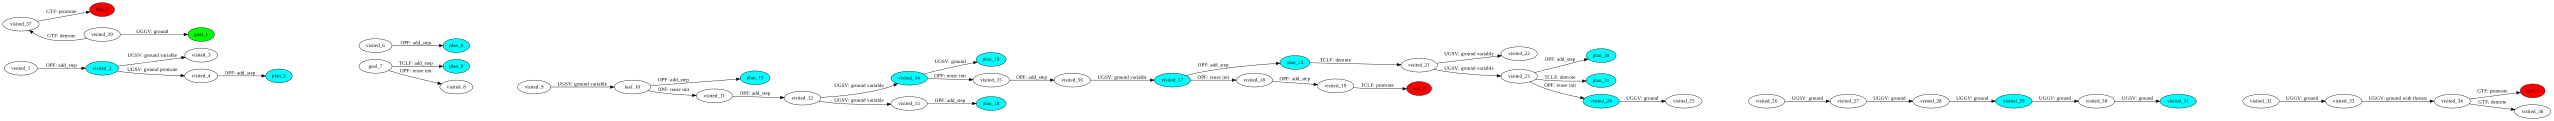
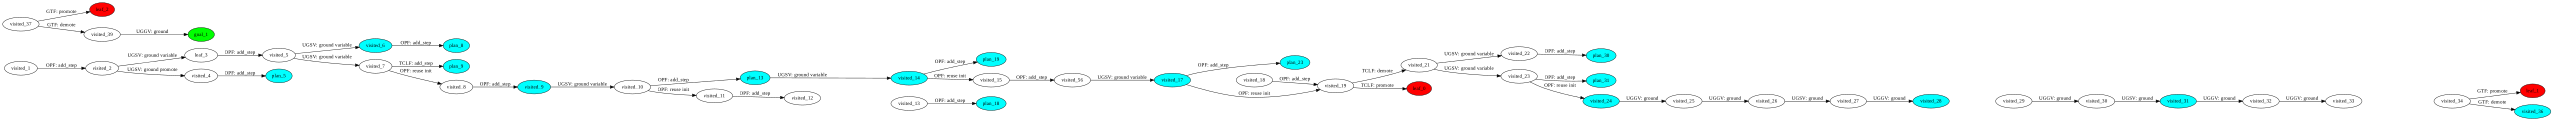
edge "visited_39" -> "visited_37": reversed
node "visited_6": fillcolor white -> cyan
node "visited_3": label "visited_3" -> "leaf_3"
node "visited_5": added
edge "visited_14" -> "plan_19": label "UGSV: ground" -> "OPF: add_step"
edge "plan_23" -> "visited_21": now "visited_19" -> "visited_21"
node "goal_7": label "goal_7" -> "visited_7"
edge "visited_23" -> "plan_30": now "visited_22" -> "plan_30"
node "visited_2": fillcolor cyan -> white
edge "visited_23" -> "plan_31": label "TCLF: demote" -> "OPF: add_step"
edge "visited_17" -> "visited_18": now "visited_17" -> "visited_19"
edge "visited_8" -> "visited_9": added, label "OPF: add_step"
node "visited_9": fillcolor white -> cyan
node "leaf_10": label "leaf_10" -> "visited_10"
edge "visited_12" -> "visited_14": now "plan_13" -> "visited_14"
edge "visited_25" -> "visited_26": added, label "UGGV: ground"
node "visited_28": fillcolor white -> cyan
edge "visited_28" -> "visited_29": removed, label "UGGV: ground"
node "visited_29": fillcolor cyan -> white
edge "visited_31" -> "visited_32": added, label "UGGV: ground"
edge "visited_33" -> "visited_34": removed, label "UGGV: ground with threats"
edge "visited_12" -> "visited_13": removed, label "UGSV: ground variable"
node "visited_36": fillcolor white -> cyan
